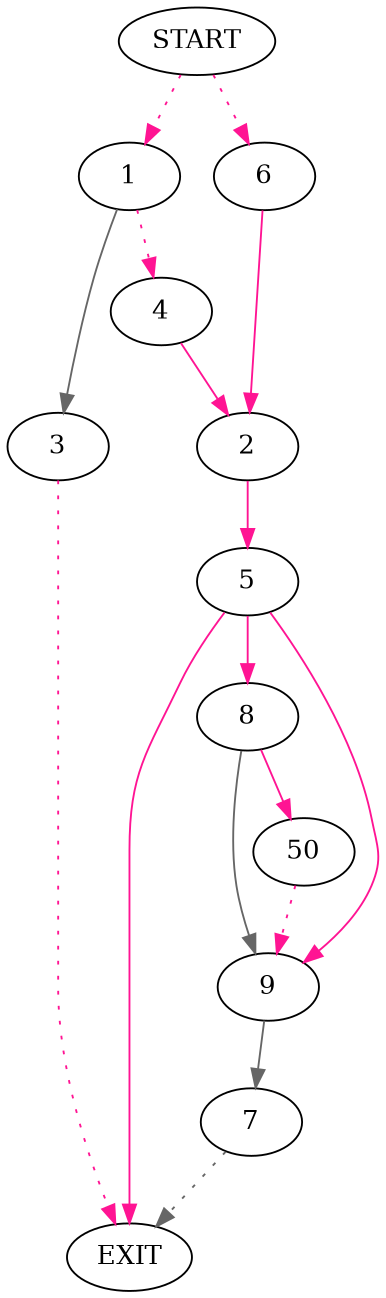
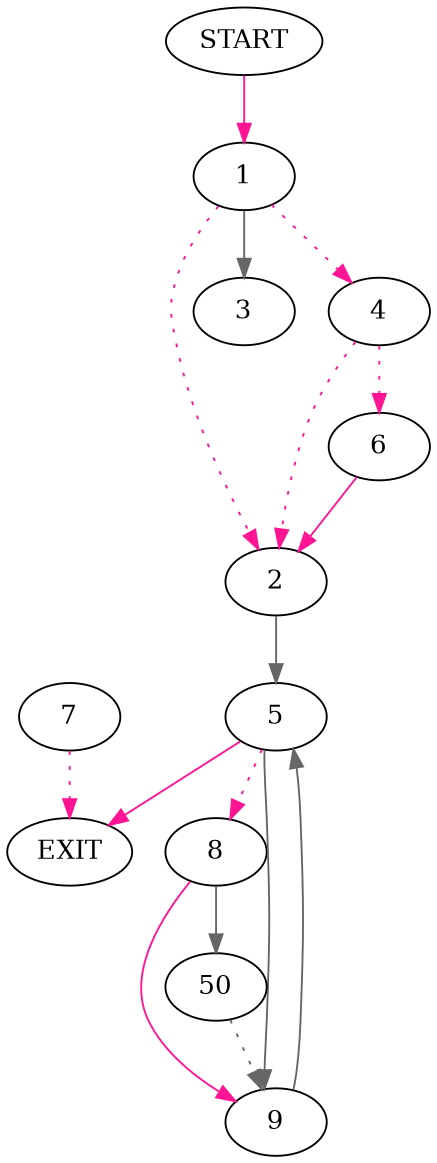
edge "START" -> "1": style dotted -> solid
edge "START" -> "6": now "4" -> "6"
edge "1" -> "2": added
edge "4" -> "2": style solid -> dotted
edge "2" -> "5": color deeppink -> gray40
edge "5" -> "8": style solid -> dotted
edge "8" -> "50": color deeppink -> gray40
edge "5" -> "9": color deeppink -> gray40
edge "8" -> "9": color gray40 -> deeppink
edge "3" -> "EXIT": removed
edge "50" -> "9": color deeppink -> gray40
edge "9" -> "7": now "9" -> "5"
edge "7" -> "EXIT": color gray40 -> deeppink
